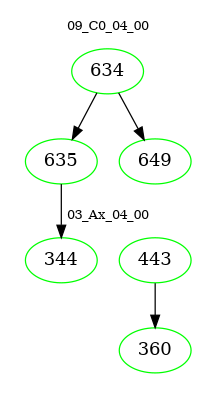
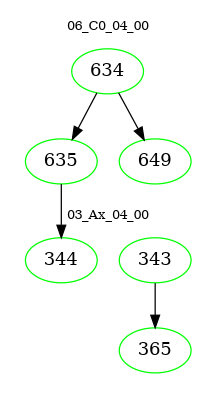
cluster "09_C0_04_00": label "09_C0_04_00" -> "06_C0_04_00"
node "443": label "443" -> "343"
node "360": label "360" -> "365"
